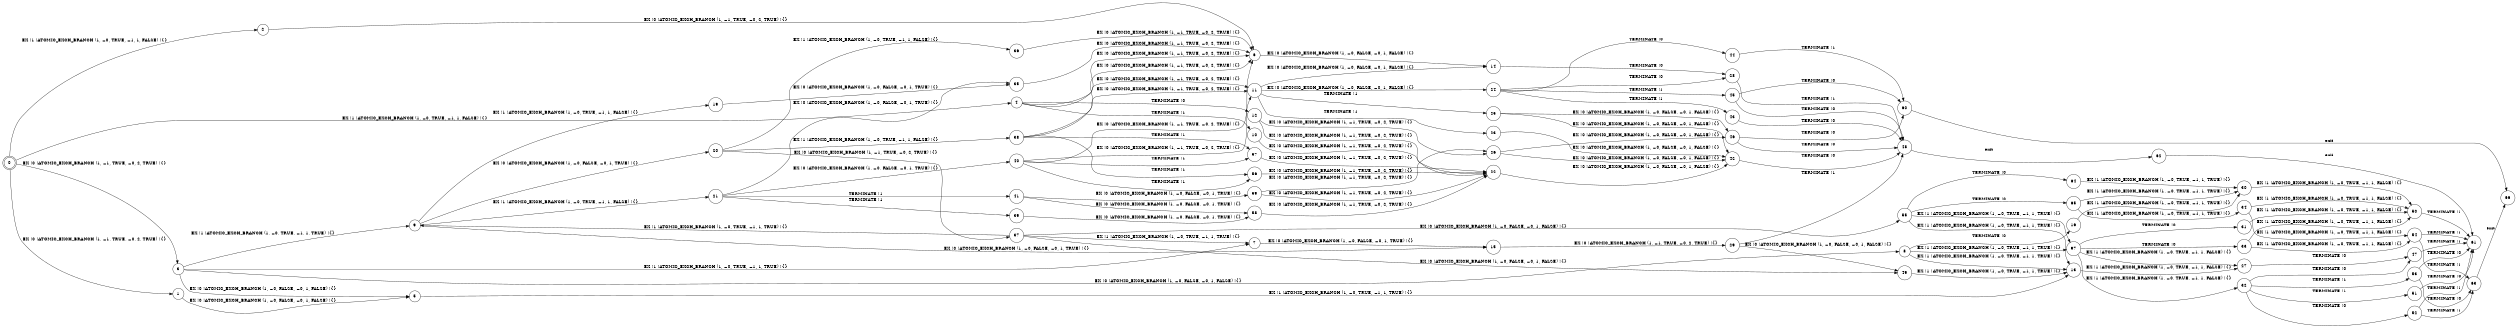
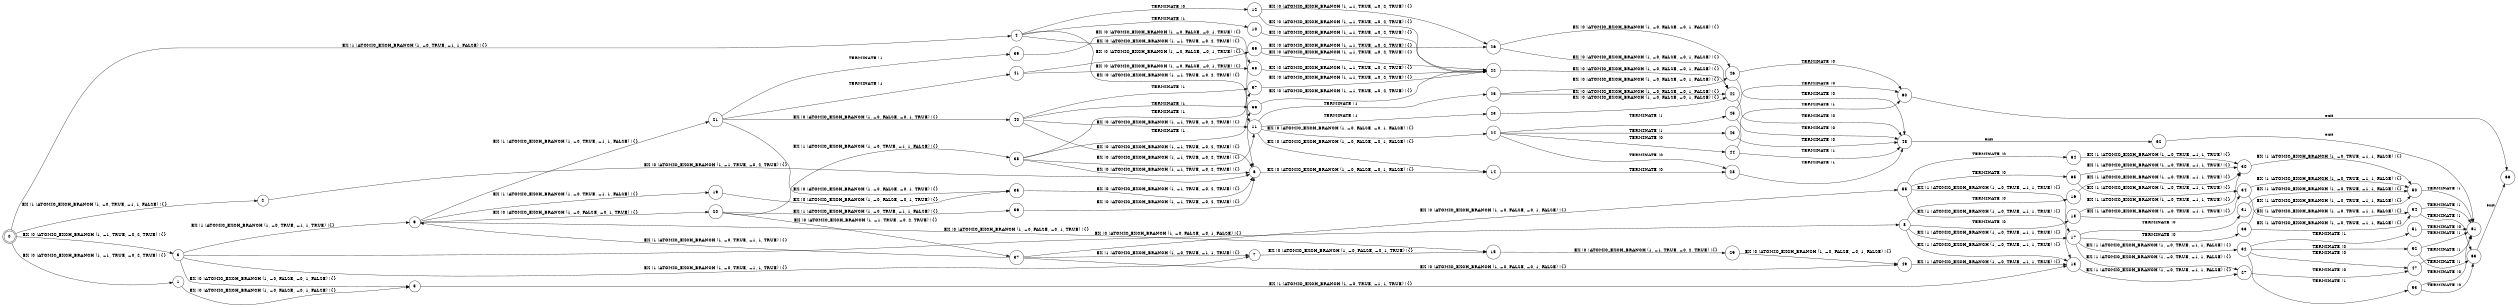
edge "29" -> "48": now "44" -> "48"
node "18": added
node "97": label "97" -> "17"
